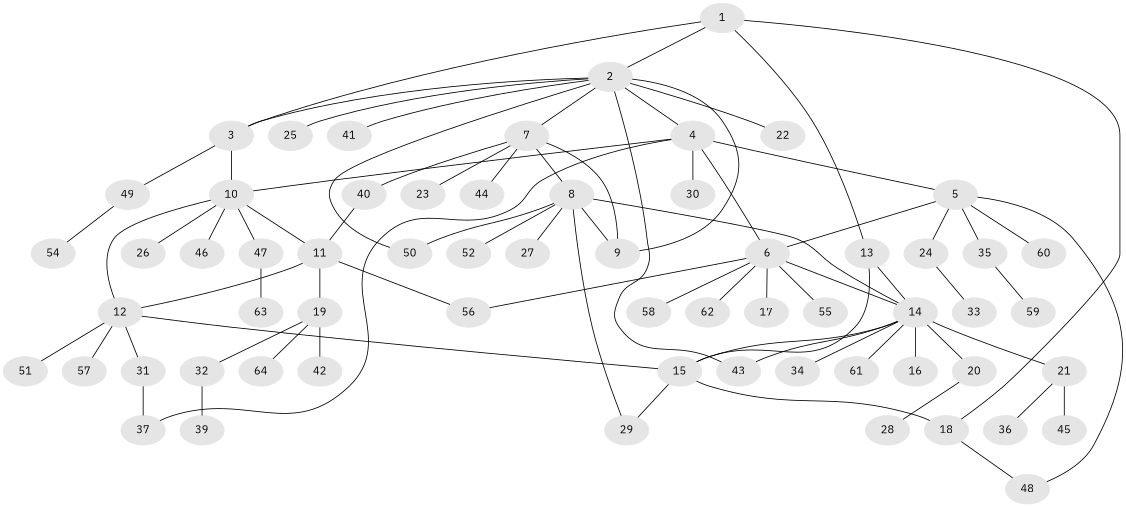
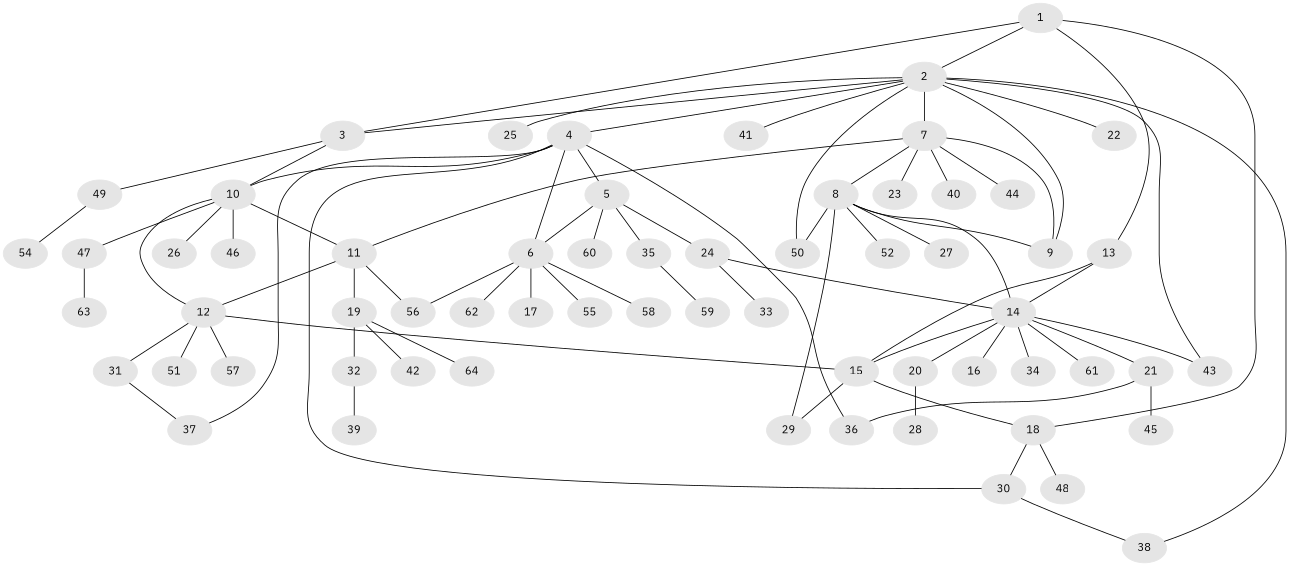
edge "40" -- "11": now "7" -- "11"
edge "4" -- "36": added
edge "6" -- "14": now "24" -- "14"
edge "5" -- "48": removed
edge "18" -- "30": added
node "38": added
